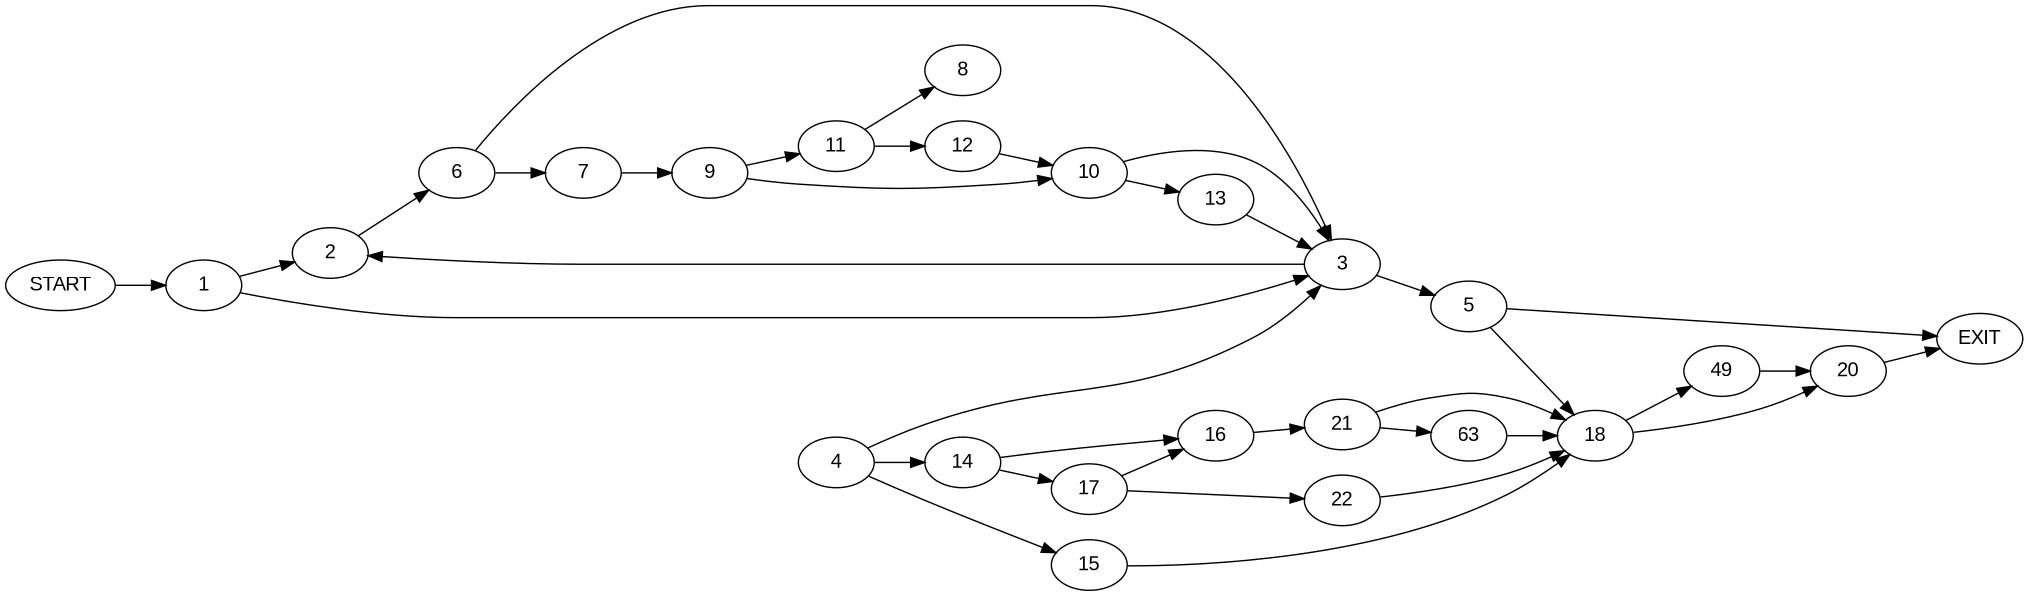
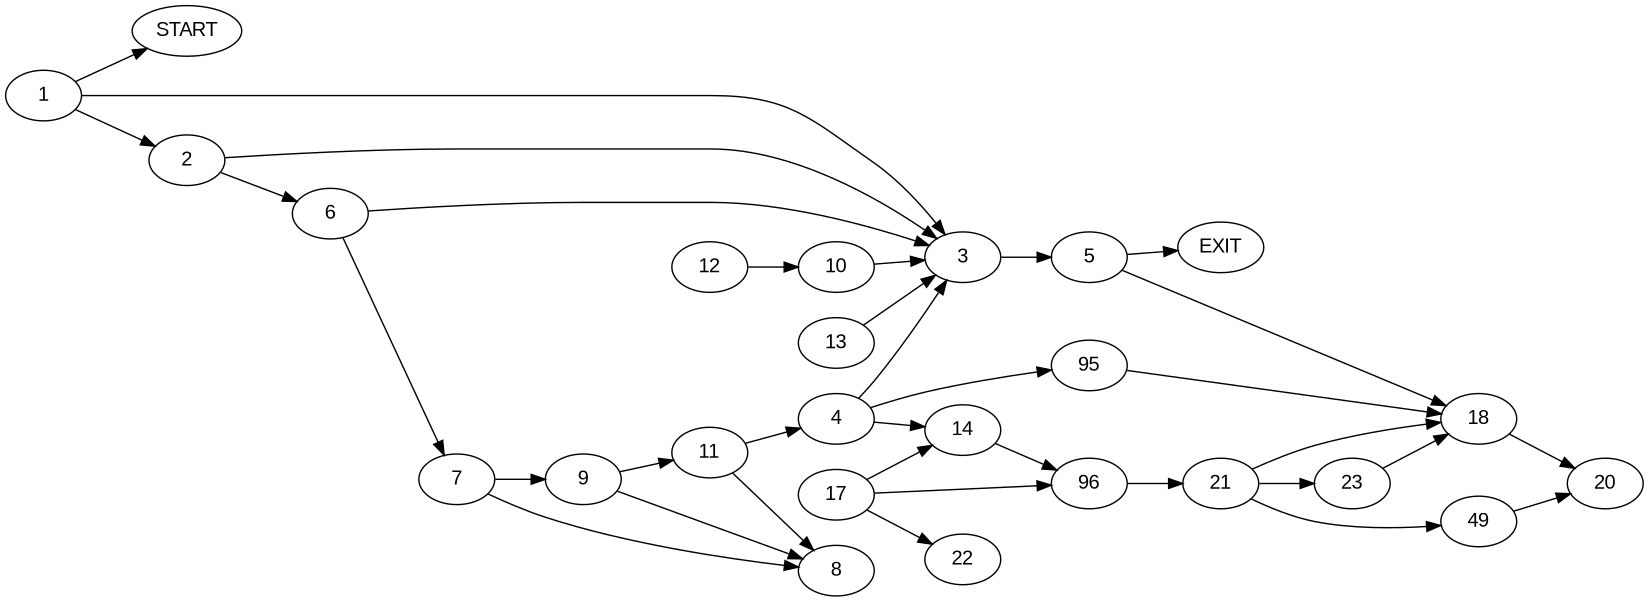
edge "11" -> "12": now "11" -> "4"
edge "10" -> "13": removed
edge "9" -> "10": now "9" -> "8"
edge "3" -> "2": reversed
edge "START" -> "1": reversed
edge "20" -> "EXIT": removed
edge "18" -> "49": now "21" -> "49"
node "16": label "16" -> "96"
node "63": label "63" -> "23"
edge "14" -> "17": reversed
edge "22" -> "18": removed
edge "7" -> "8": added
node "15": label "15" -> "95"
